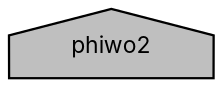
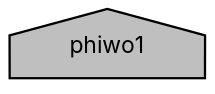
node "phiwo2": label "phiwo2" -> "phiwo1"
